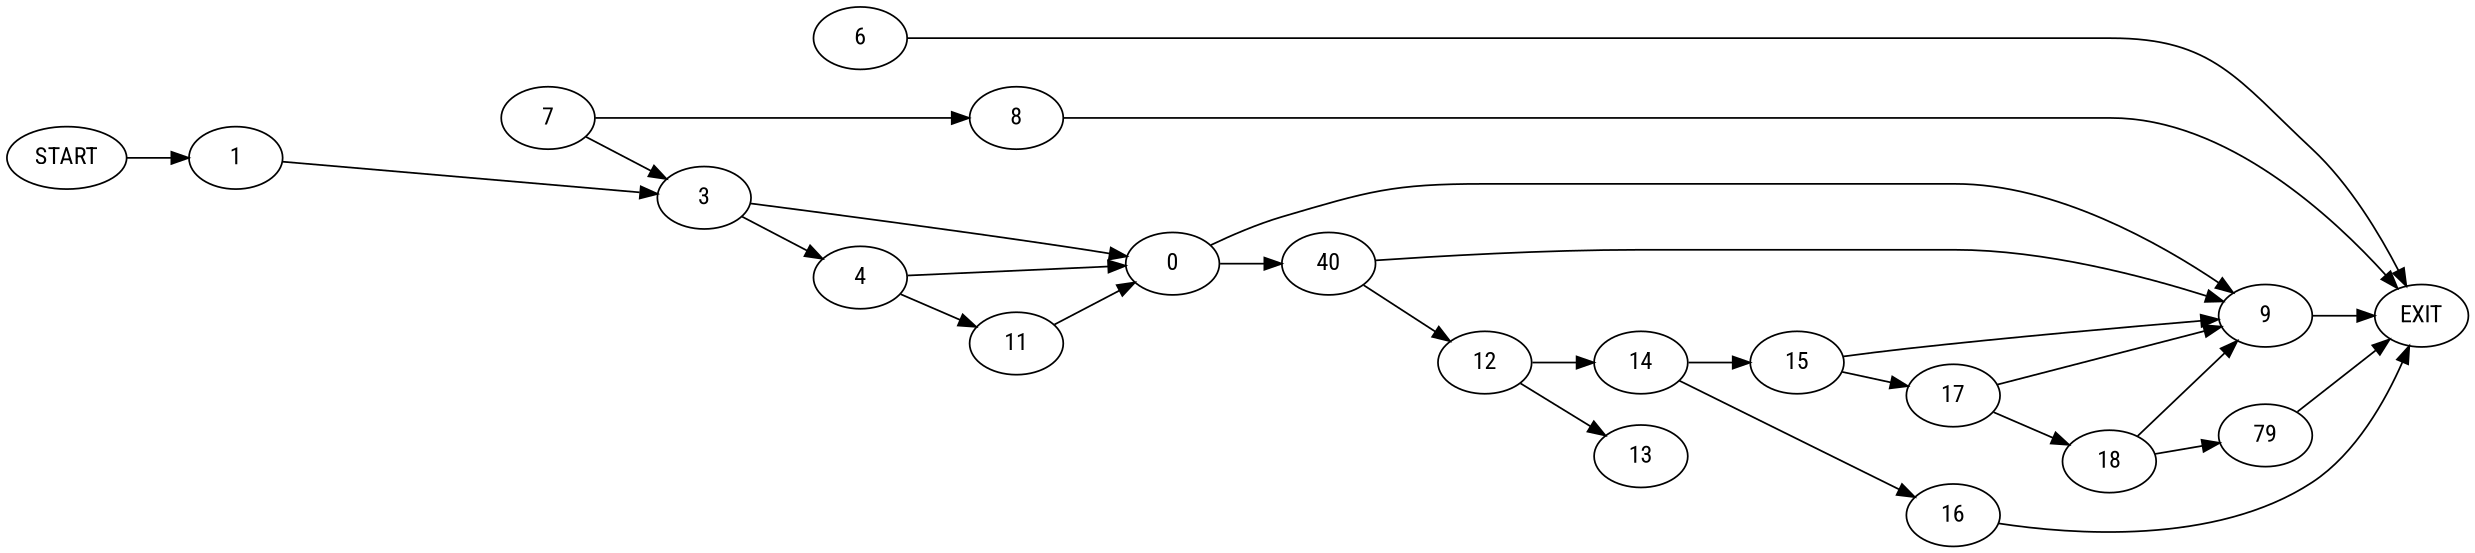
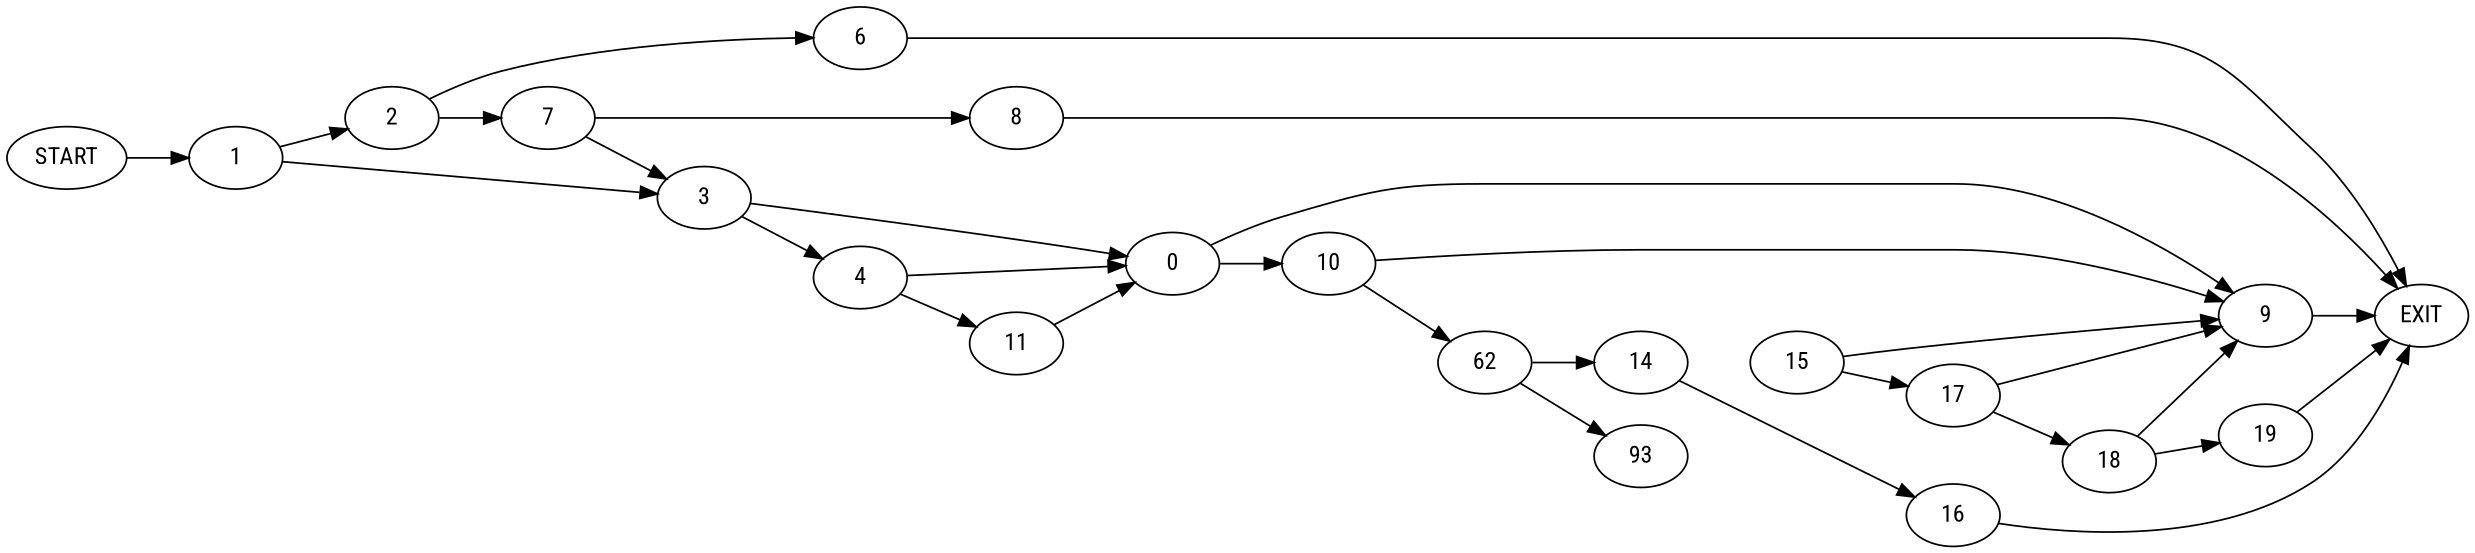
node "2": added
node "40": label "40" -> "10"
node "12": label "12" -> "62"
edge "14" -> "15": removed
node "79": label "79" -> "19"
node "13": label "13" -> "93"
